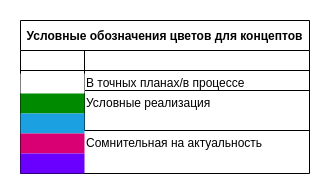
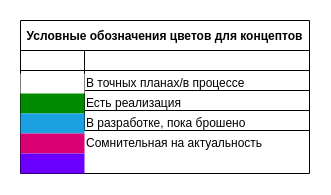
node "Условные реализация": label "Условные реализация" -> "Есть реализация"
node "В разработке, пока брошено": added
